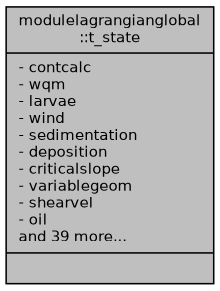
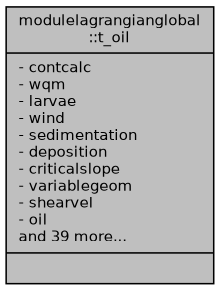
node "modulelagrangianglobal": text "::t_state" -> "::t_oil"
